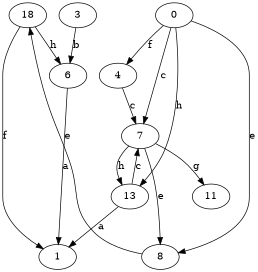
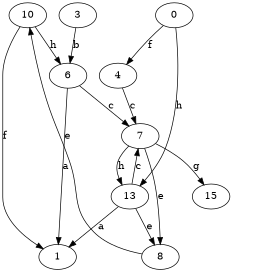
node "18": label "18" -> "10"
edge "0" -> "7": now "6" -> "7"
edge "0" -> "8": now "13" -> "8"
node "11": label "11" -> "15"
